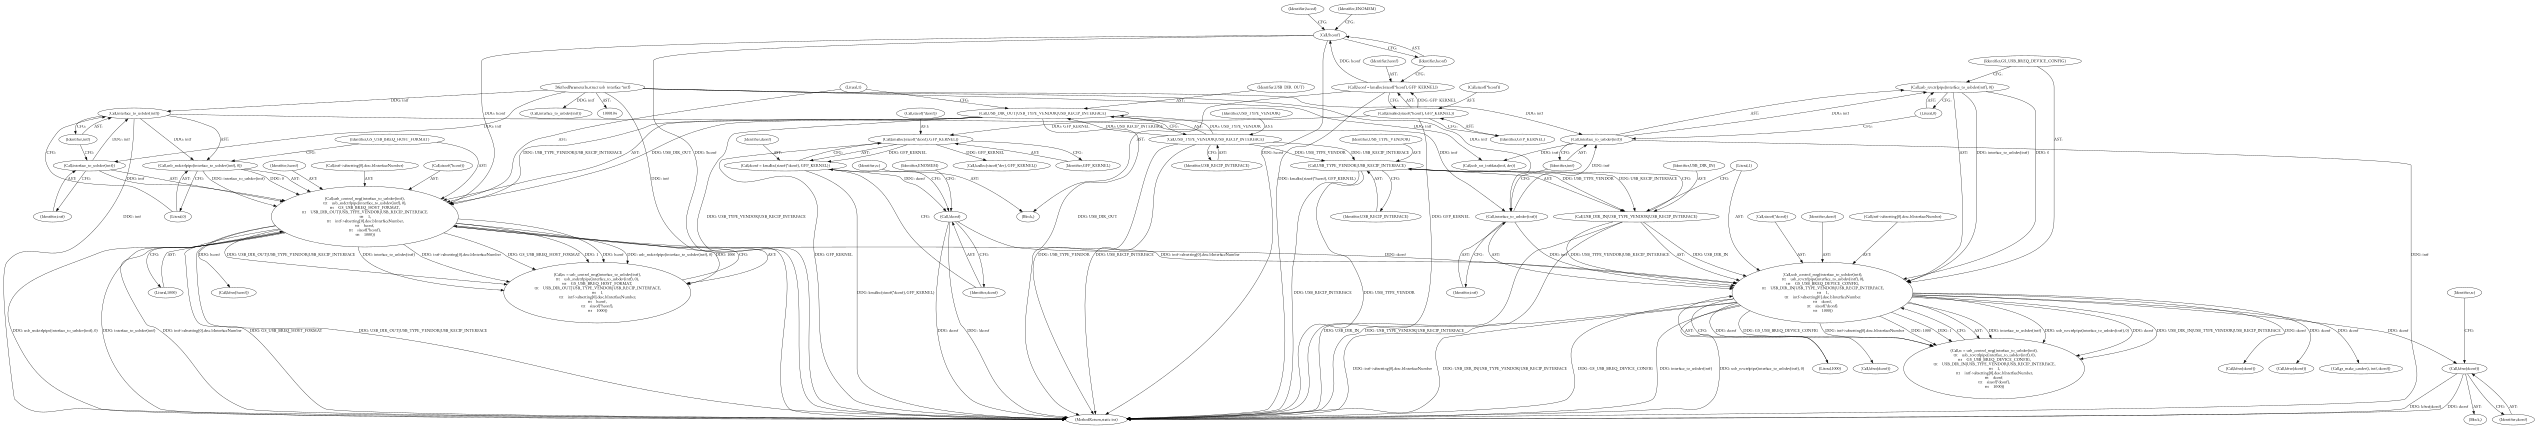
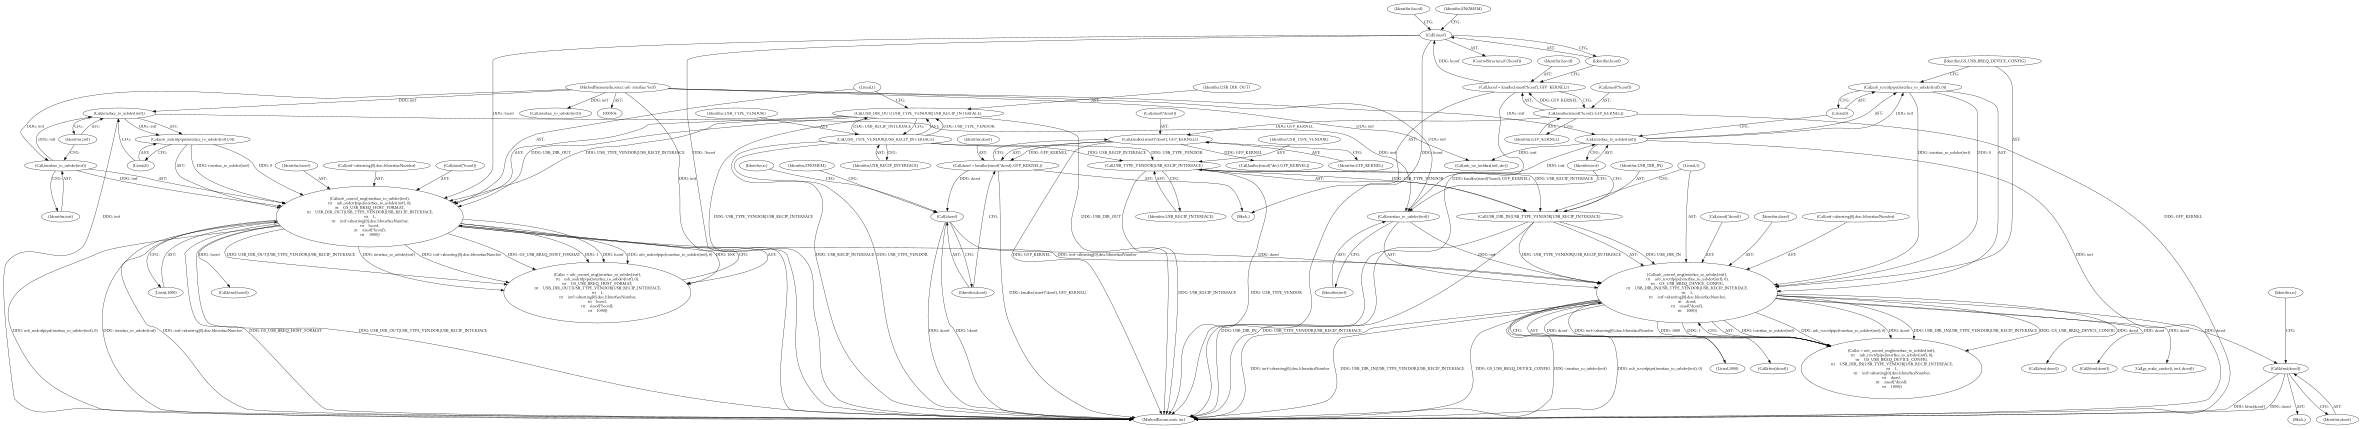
node "(Call,!hconf)": label "(Call,!hconf)" -> "(Call,!sizeof)"
node "(ControlStructure,if (!hconf))": added
node "(Identifier,GS_USB_BREQ_HOST_FORMAT)": removed
